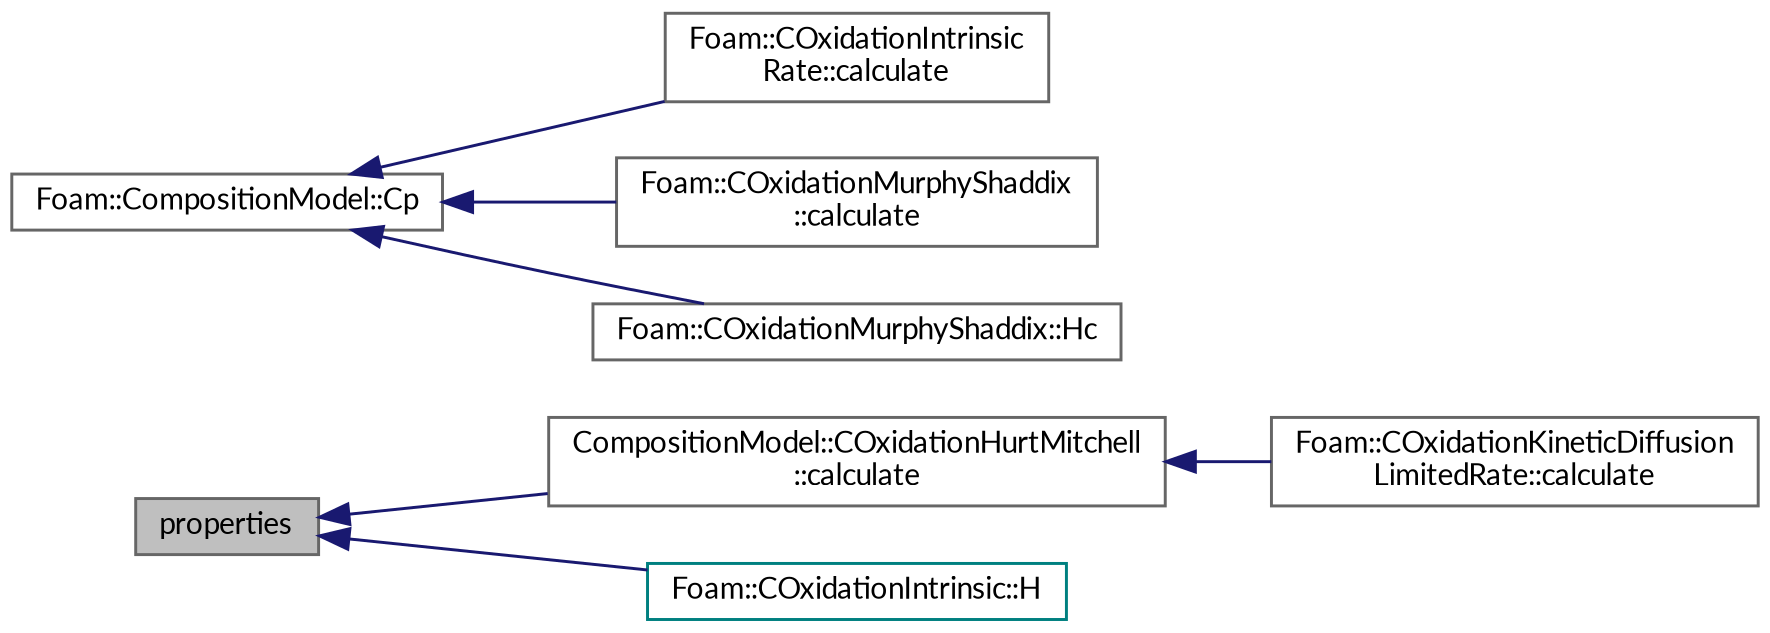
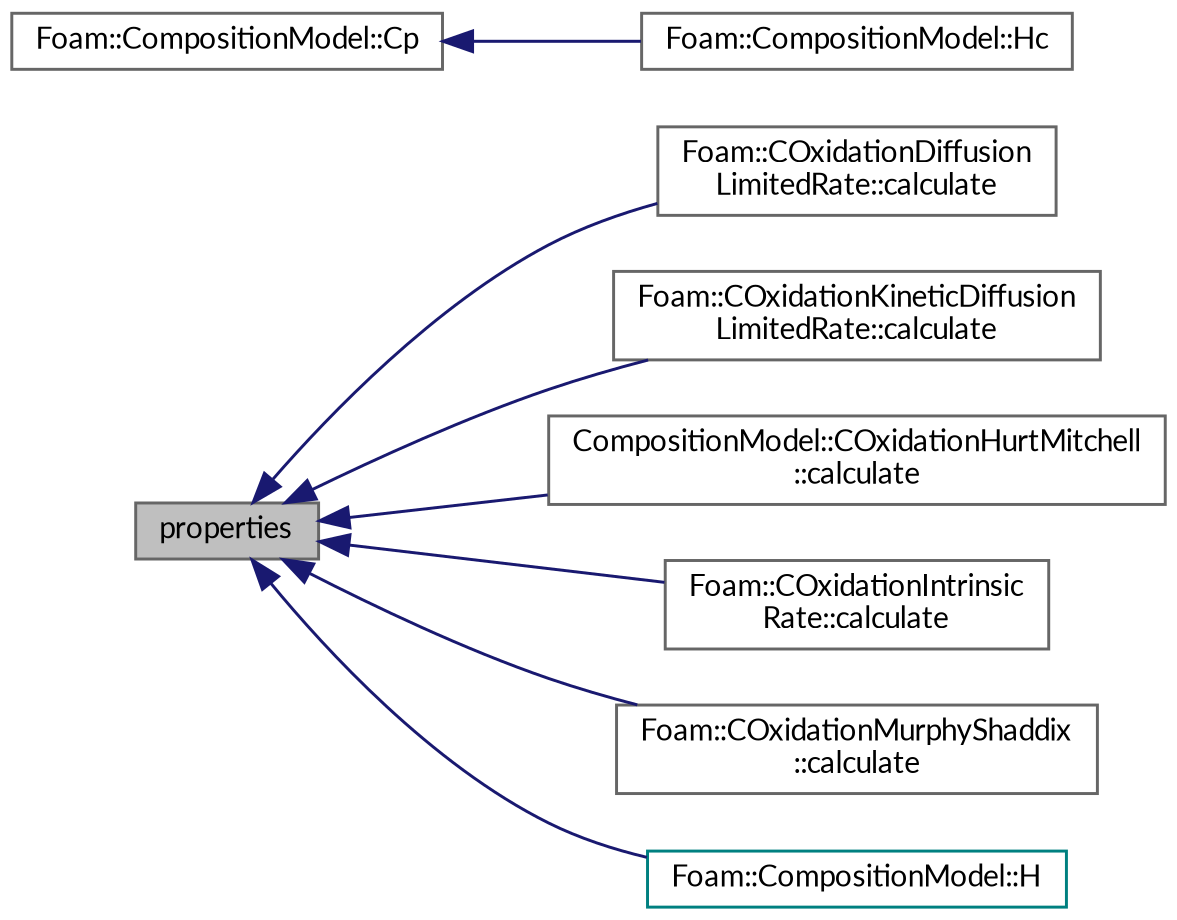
edge "Foam::COxidationIntrinsic Rate::calculate" -> "Foam::CompositionModel::Cp": now "Foam::COxidationIntrinsic Rate::calculate" -> "properties"
node "Foam::COxidationDiffusion LimitedRate::calculate": added
edge "Foam::COxidationMurphyShaddix ::calculate" -> "Foam::CompositionModel::Cp": now "Foam::COxidationMurphyShaddix ::calculate" -> "properties"
node "Foam::COxidationMurphyShaddix::Hc": label "Foam::COxidationMurphyShaddix::Hc" -> "Foam::CompositionModel::Hc"
edge "Foam::COxidationKineticDiffusion LimitedRate::calculate" -> "CompositionModel::COxidationHurtMitchell ::calculate": now "Foam::COxidationKineticDiffusion LimitedRate::calculate" -> "properties"
node "Foam::COxidationIntrinsic::H": label "Foam::COxidationIntrinsic::H" -> "Foam::CompositionModel::H"
